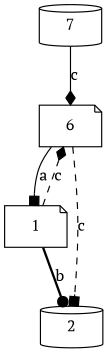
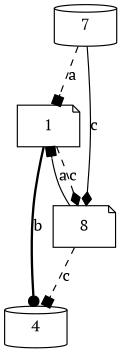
edge "7" -> "1": added, label "a"
node "6": label "6" -> "8"
node "2": label "2" -> "4"
